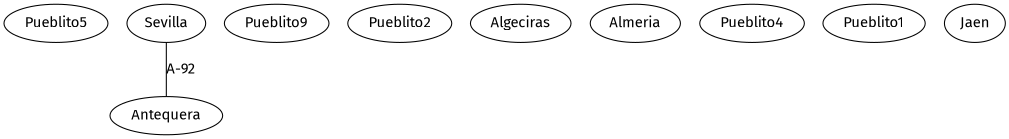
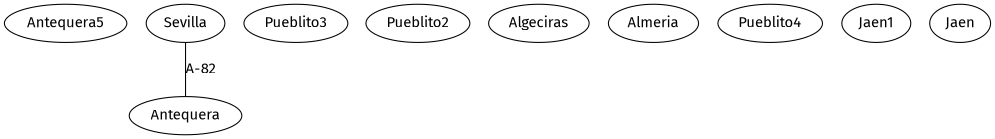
node "Pueblito5": label "Pueblito5" -> "Antequera5"
node "Pueblito9": label "Pueblito9" -> "Pueblito3"
node "Pueblito1": label "Pueblito1" -> "Jaen1"
edge "Sevilla" -- "Antequera": label "A-92" -> "A-82"
